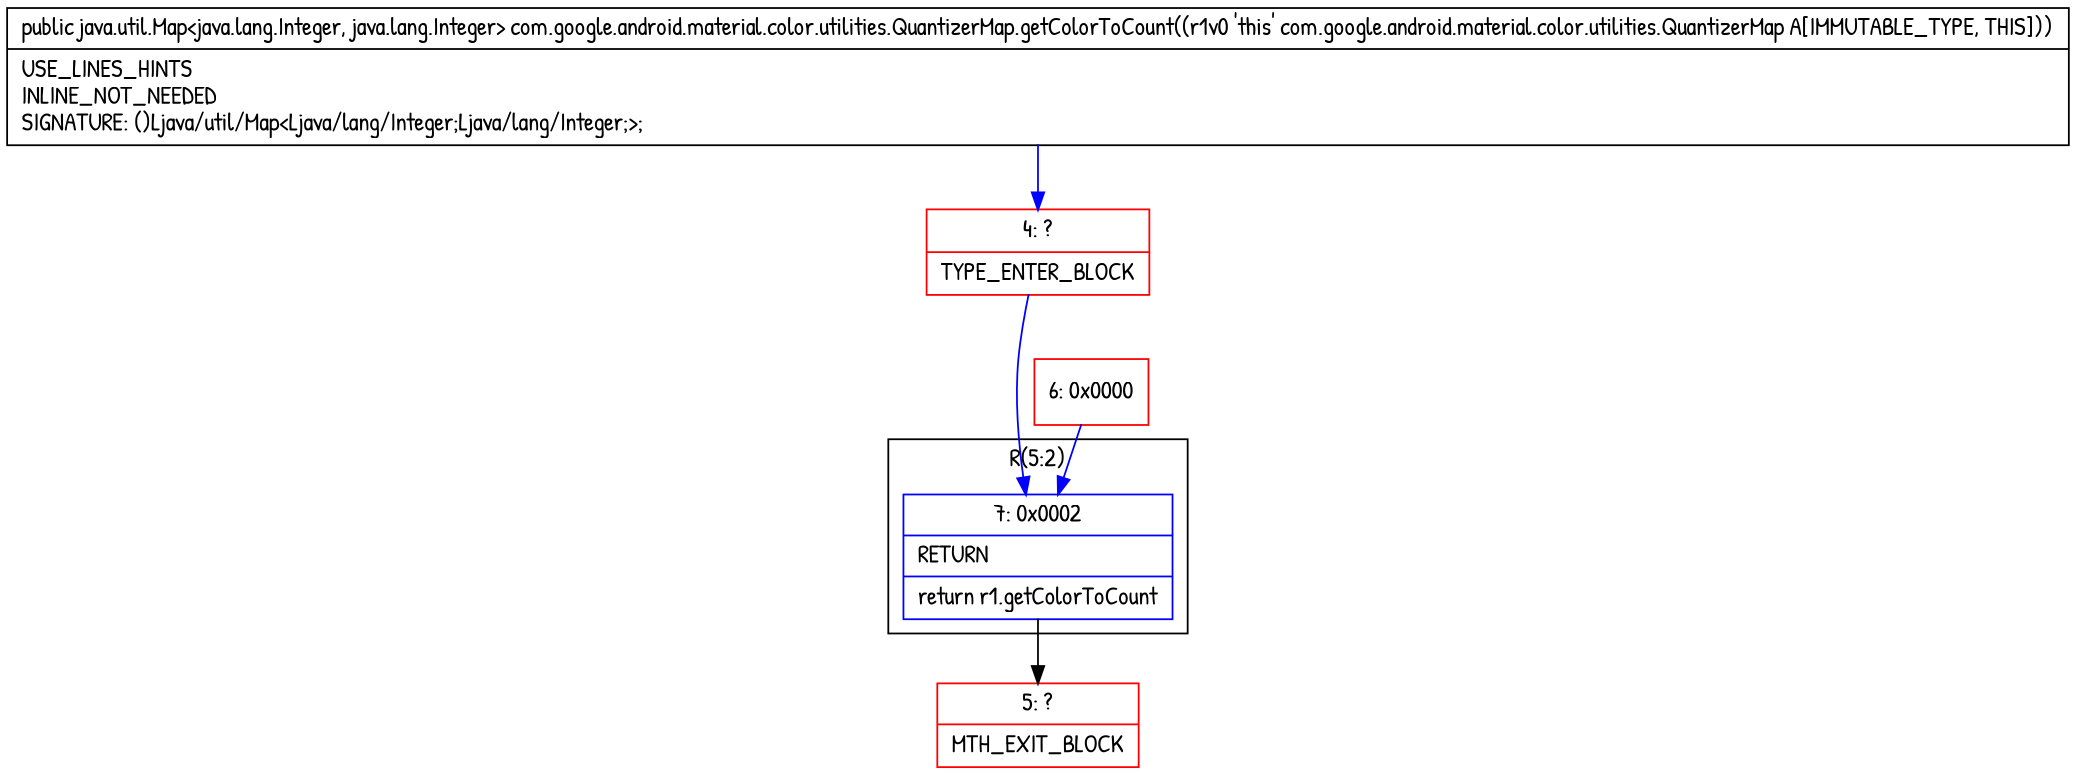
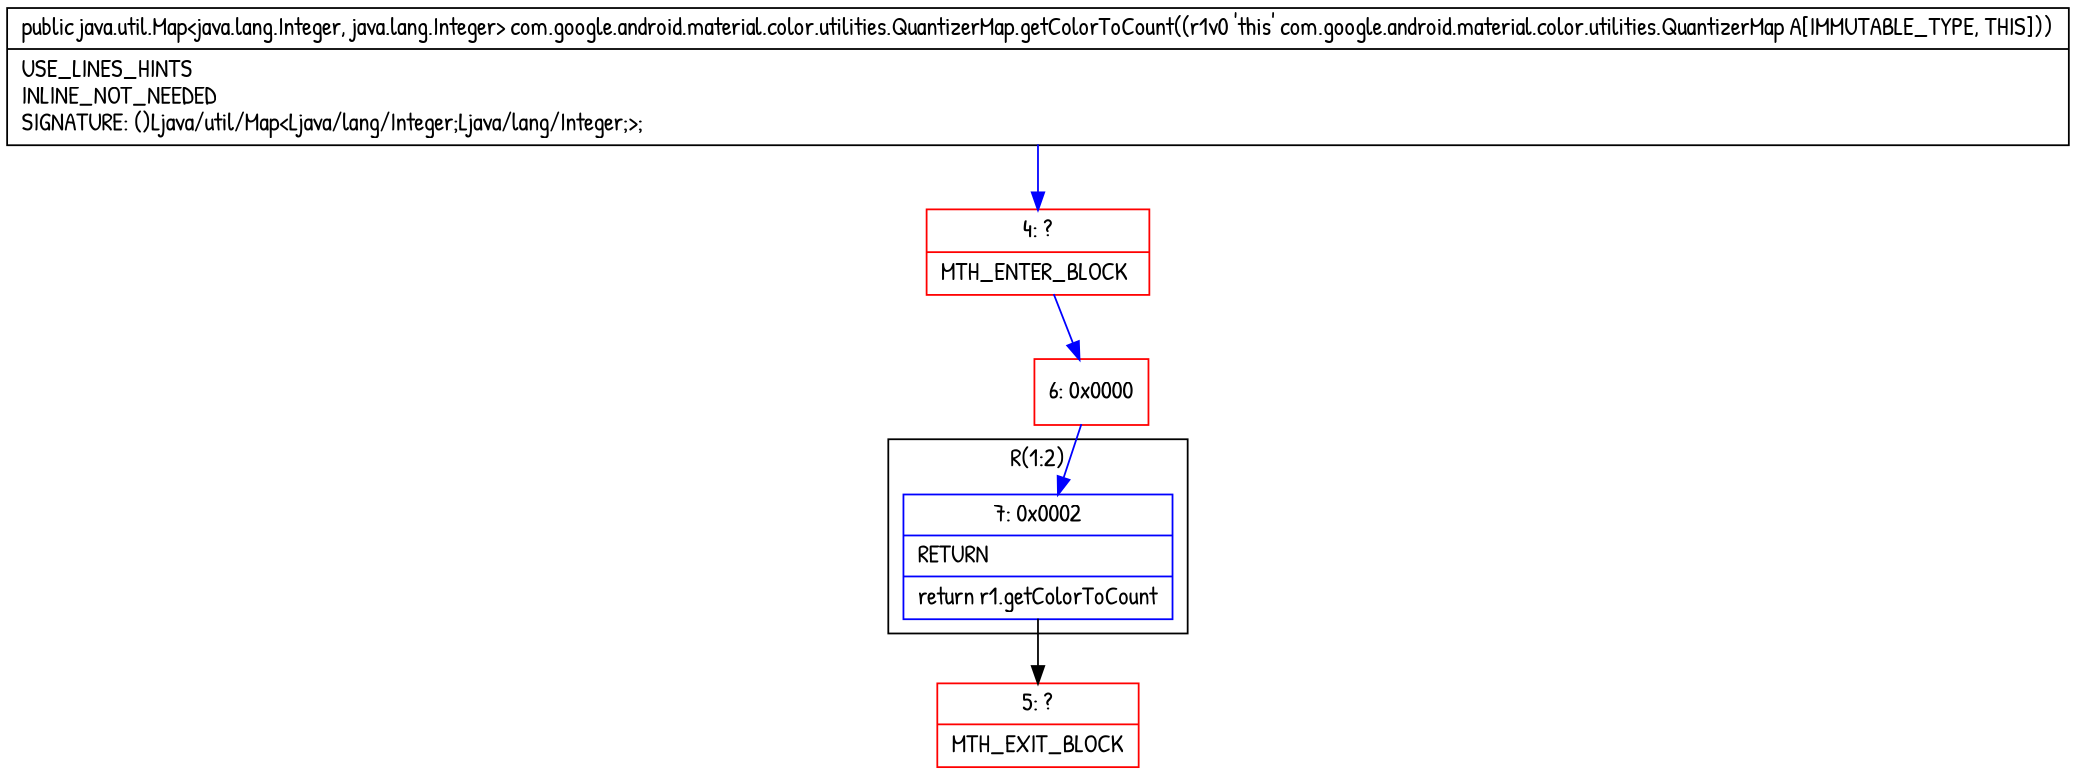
node "4: ?": text "TYPE_ENTER_BLOCK" -> "MTH_ENTER_BLOCK"
edge "4: ?" -> "7: 0x0002": now "4: ?" -> "6: 0x0000"
cluster "R(5:2)": label "R(5:2)" -> "R(1:2)"
